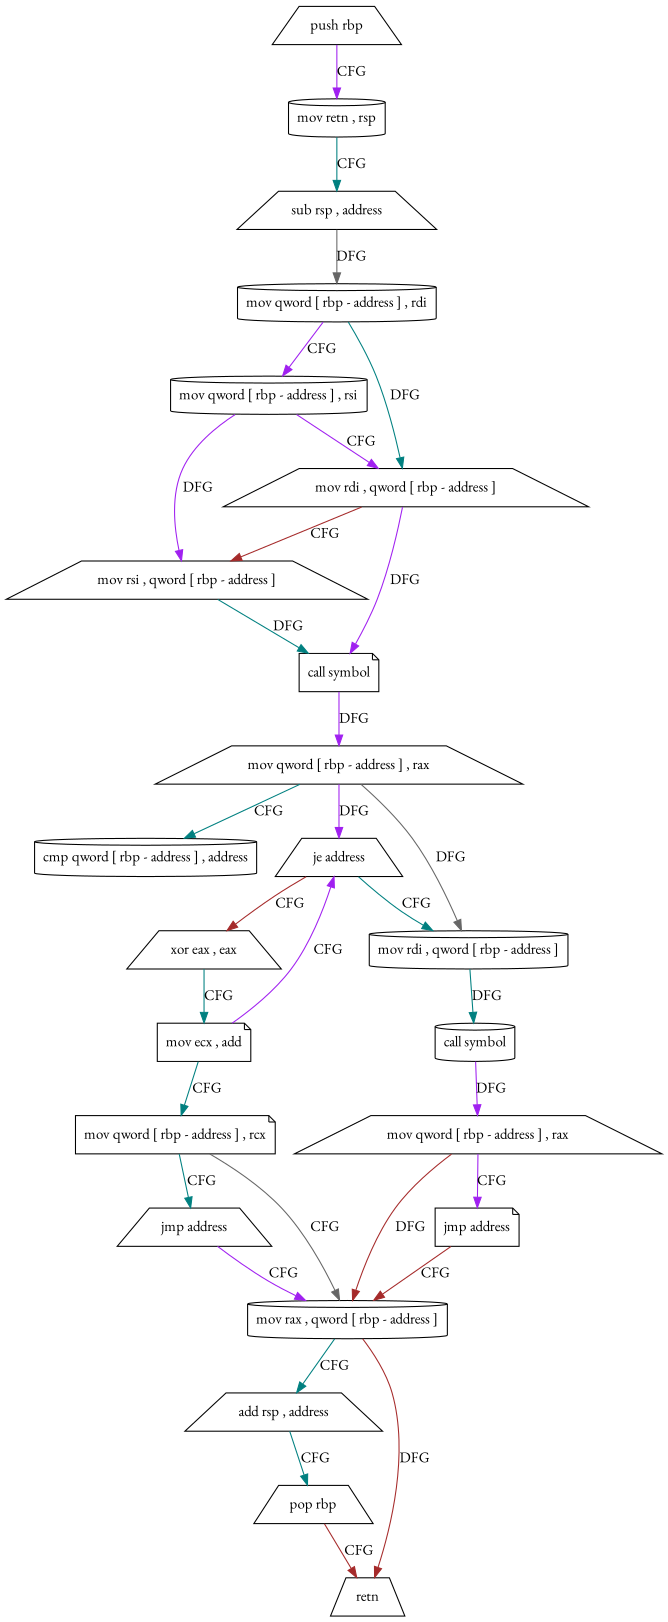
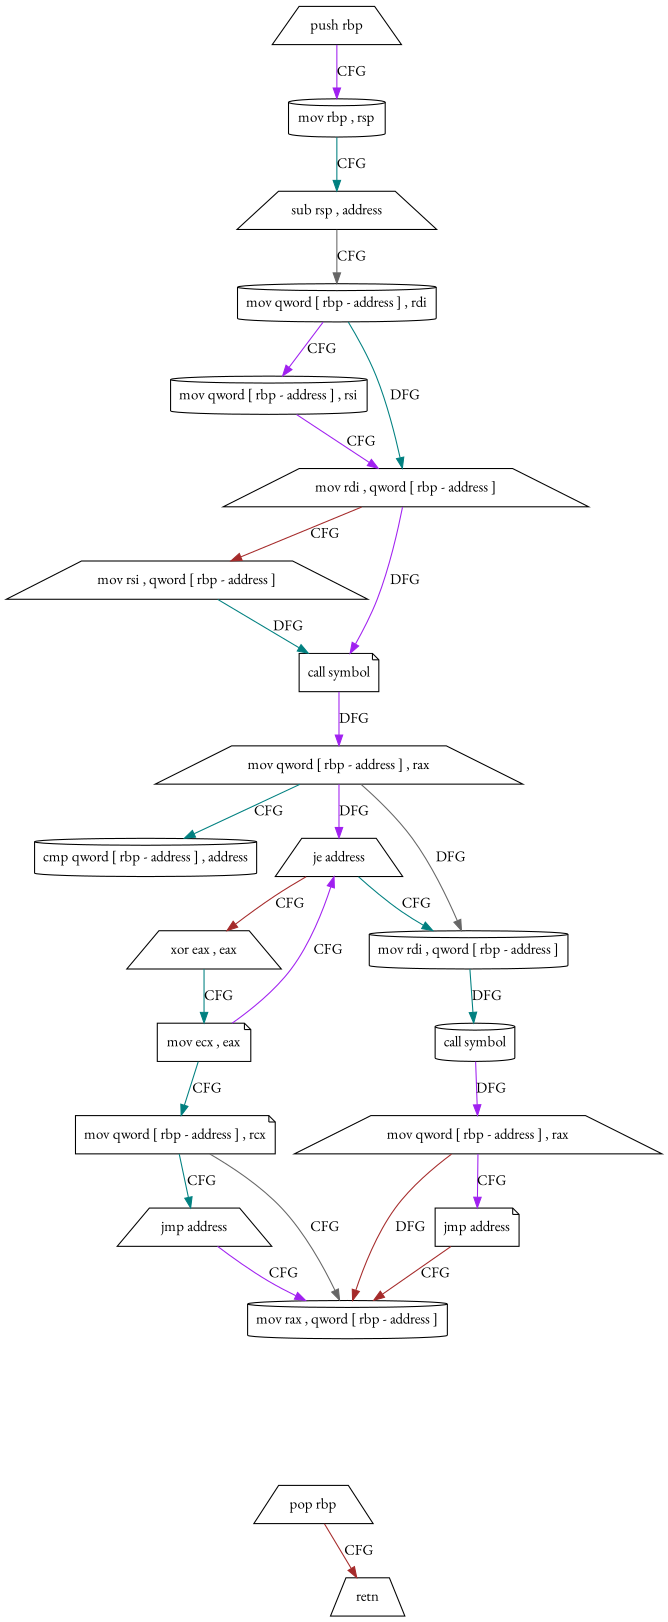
node "mov retn , rsp": label "mov retn , rsp" -> "mov rbp , rsp"
edge "sub rsp , address" -> "mov qword [ rbp - address ] , rdi": label "DFG" -> "CFG"
edge "mov qword [ rbp - address ] , rsi" -> "mov rsi , qword [ rbp - address ]": removed, label "DFG"
node "mov ecx , add": label "mov ecx , add" -> "mov ecx , eax"
node "add rsp , address": removed
edge "mov rax , qword [ rbp - address ]" -> "retn": removed, label "DFG"
